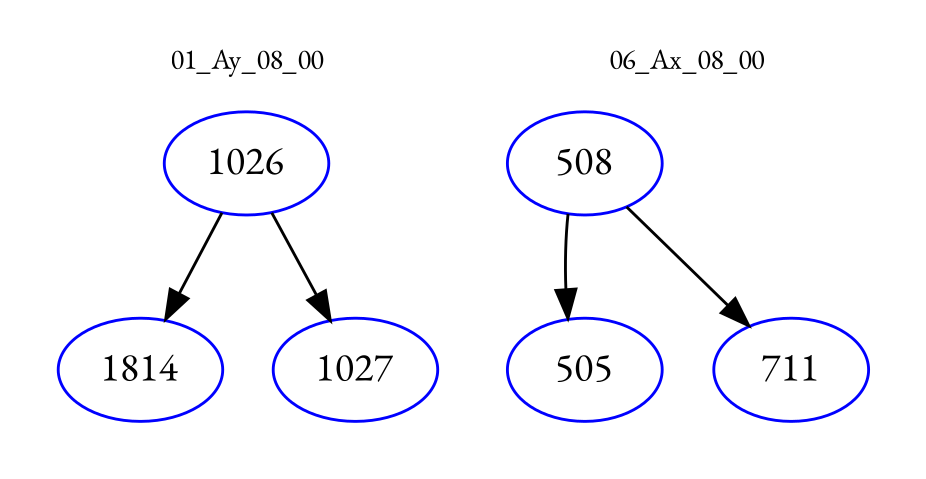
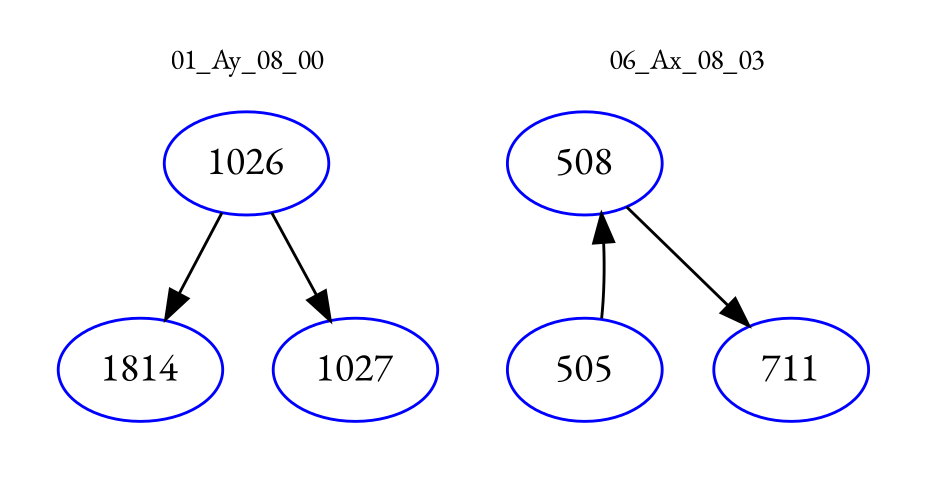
cluster "06_Ax_08_00": label "06_Ax_08_00" -> "06_Ax_08_03"
edge "508" -> "505": reversed
